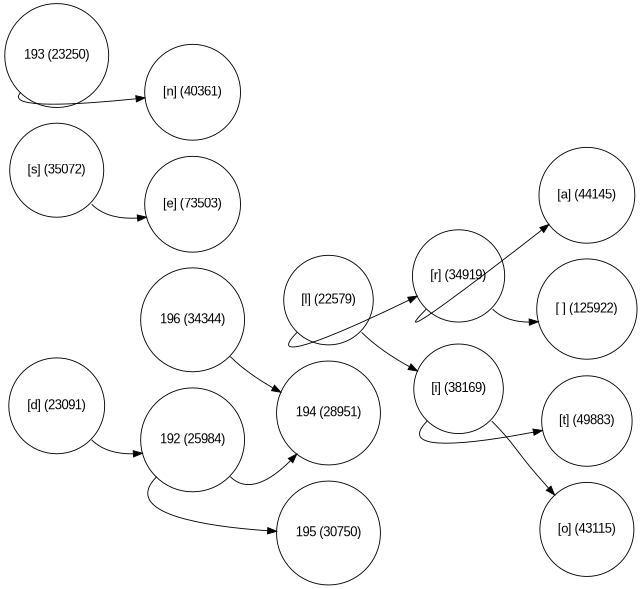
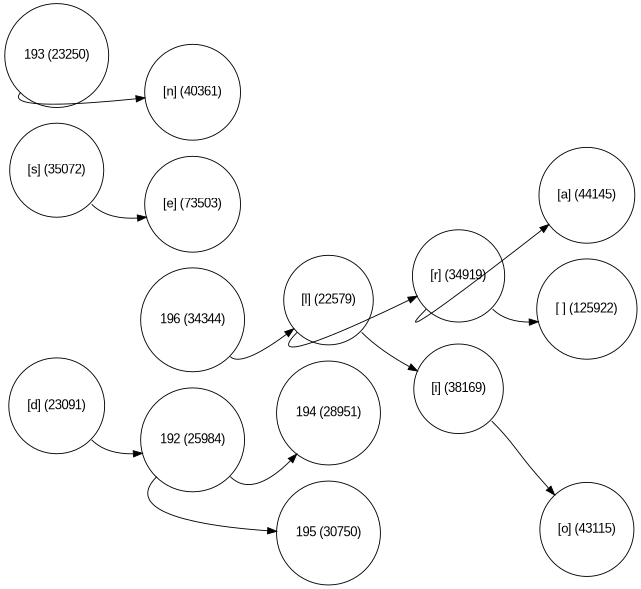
edge "196 (34344)" -> "194 (28951)": now "196 (34344)" -> "[l] (22579)"
node "[t] (49883)": removed
